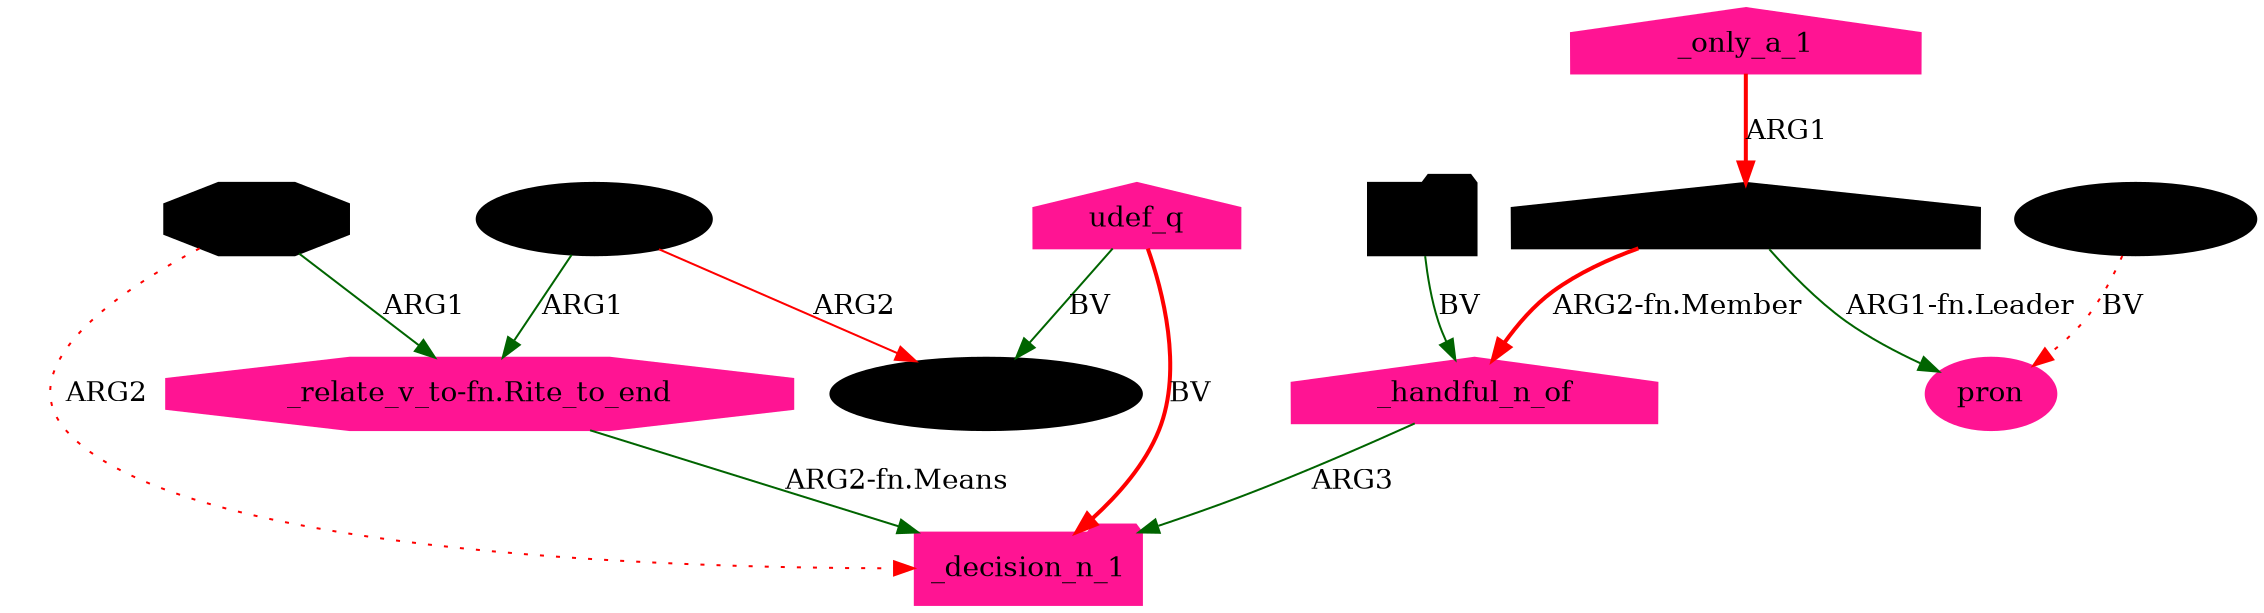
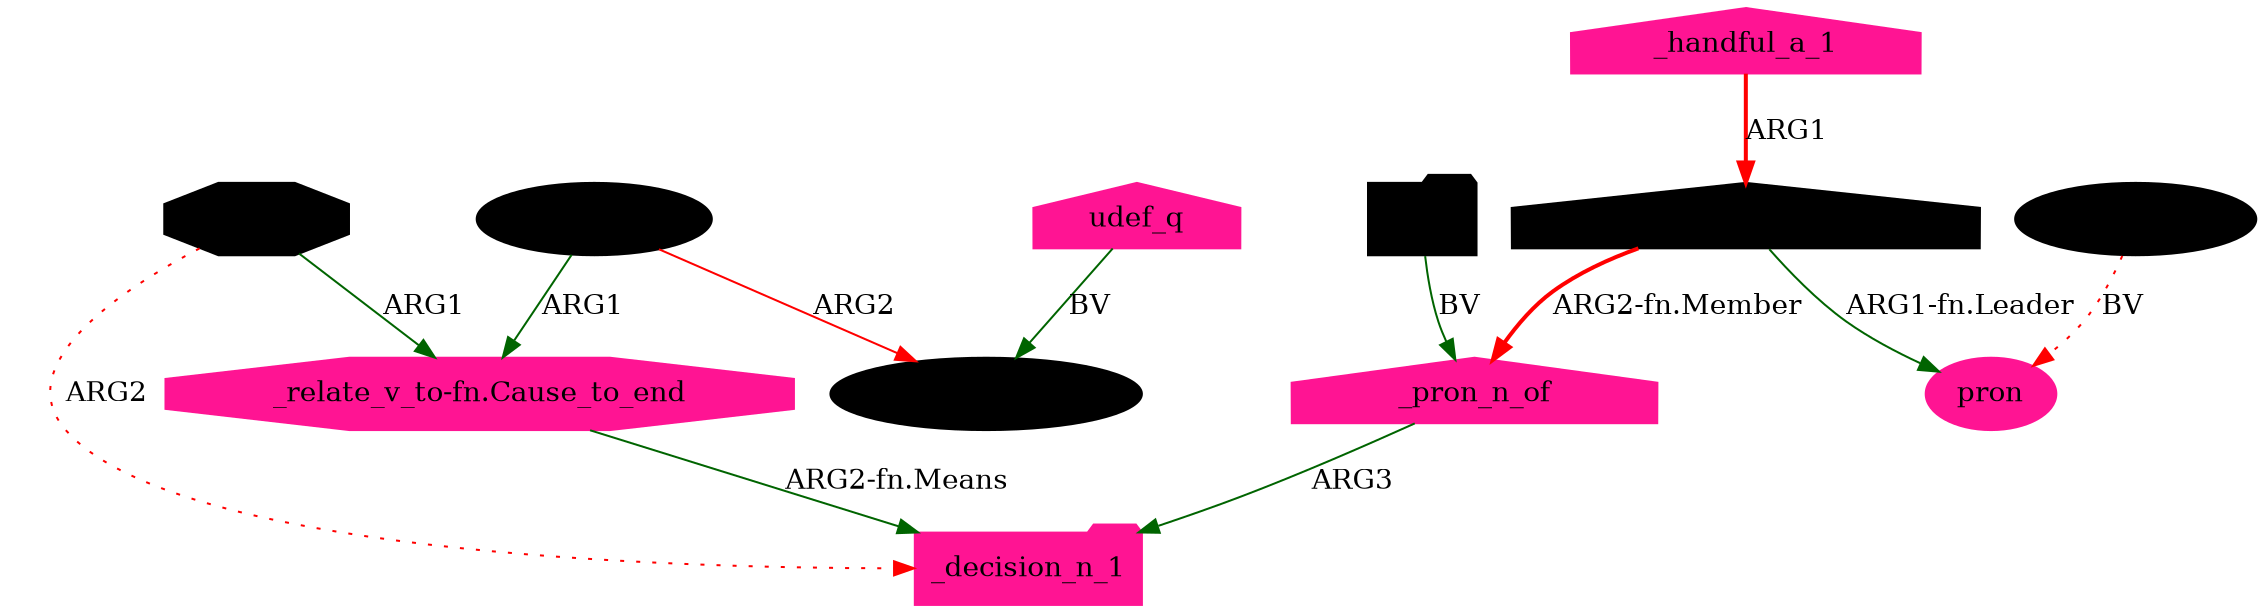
node "_only_a_1": label "_only_a_1" -> "_handful_a_1"
node "_relate_v_to-fn.Rite_to_end": label "_relate_v_to-fn.Rite_to_end" -> "_relate_v_to-fn.Cause_to_end"
edge "udef_q" -> "_decision_n_1": removed, label "BV"
node "_handful_n_of": label "_handful_n_of" -> "_pron_n_of"
